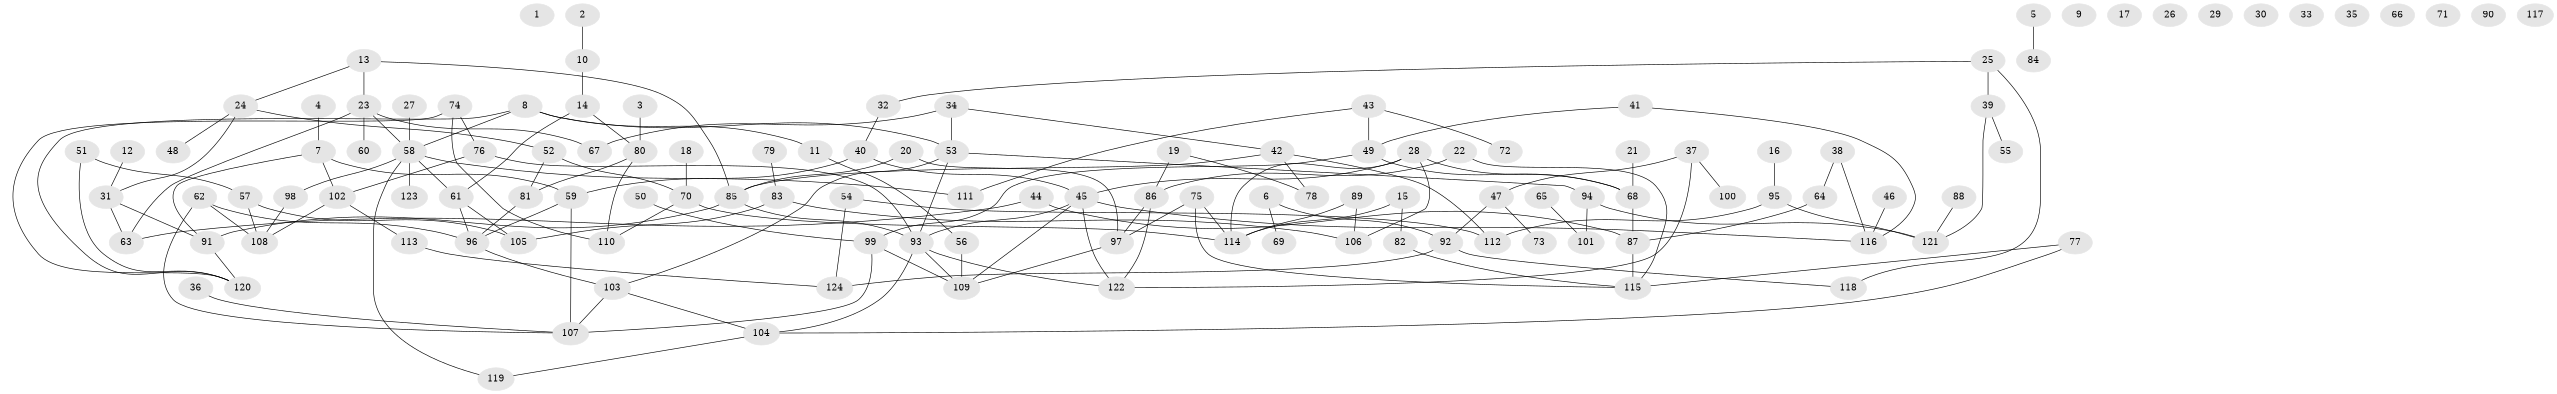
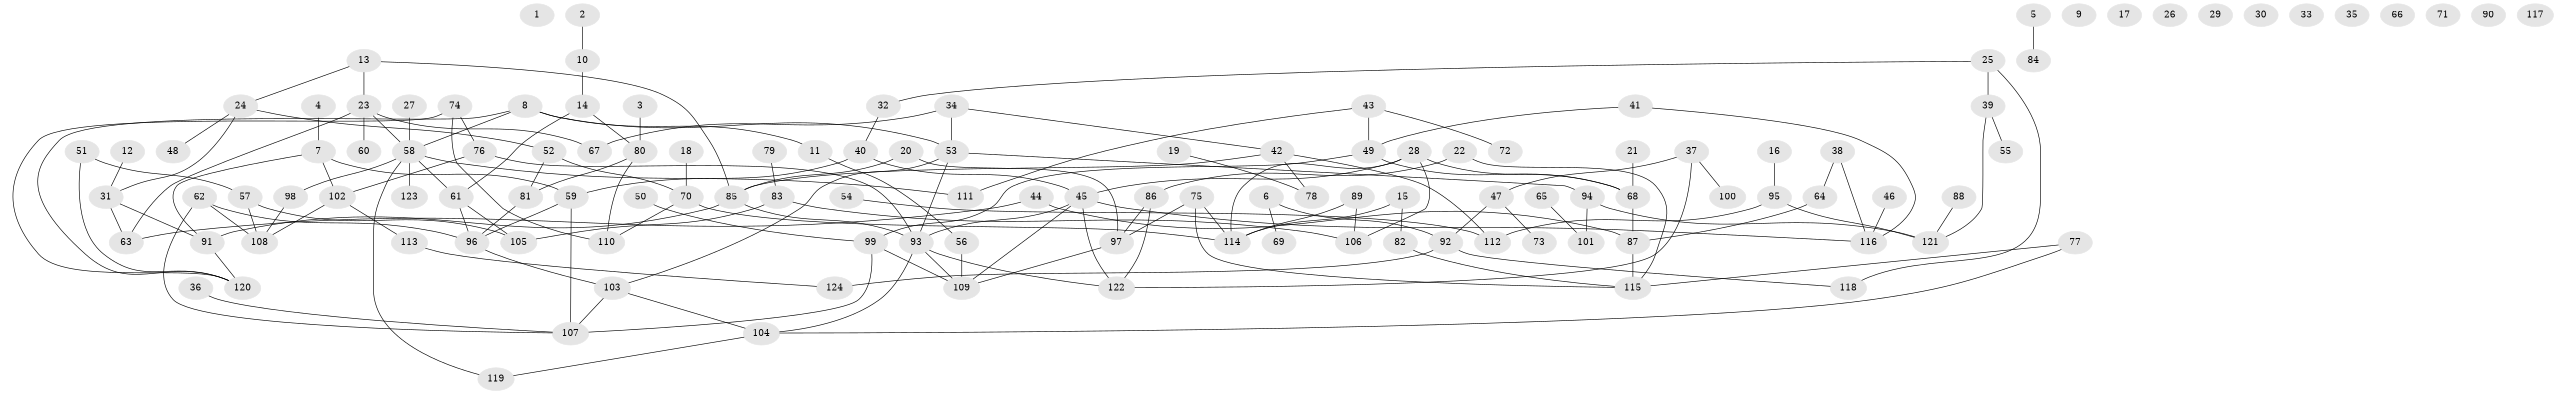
edge "19" -- "86": removed
edge "54" -- "124": removed
